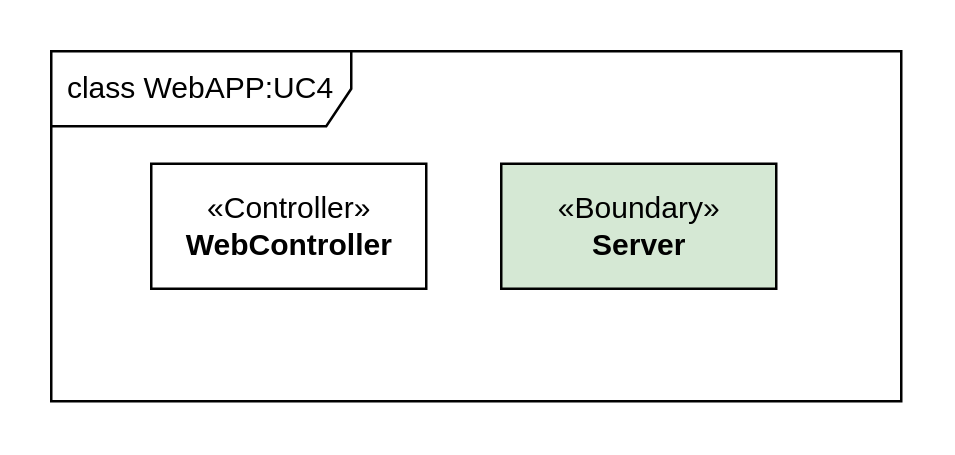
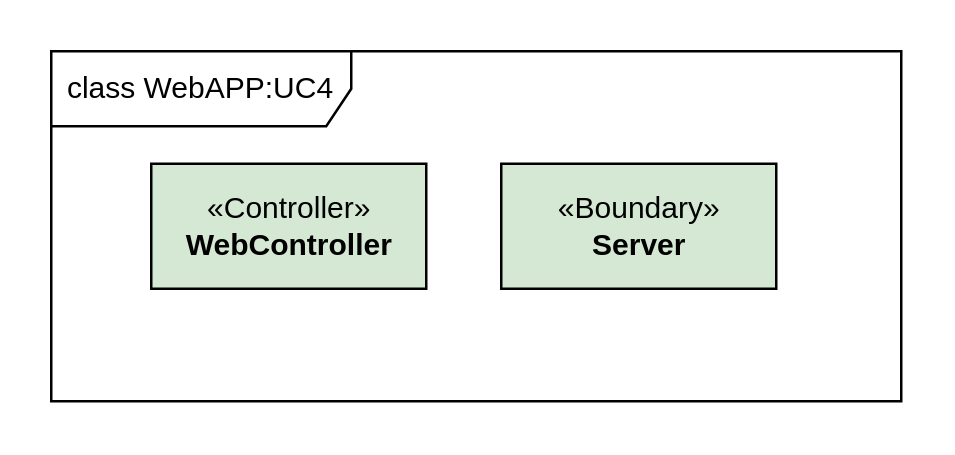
node "«Controller» WebController": fillcolor #ffffff -> #d5e8d4
